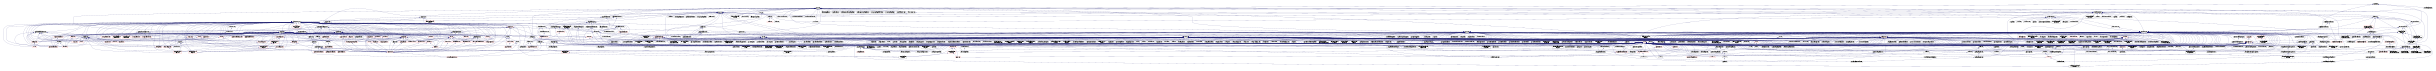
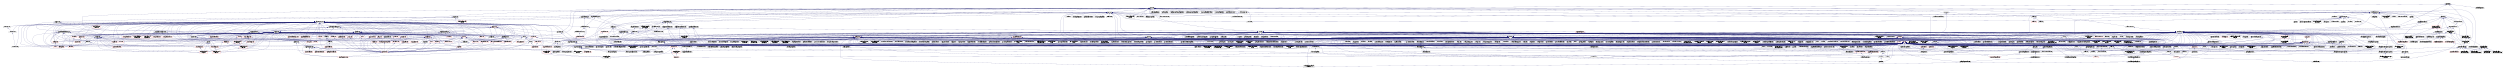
node "inheritance_3_classes _1_abstract.cpp": removed
